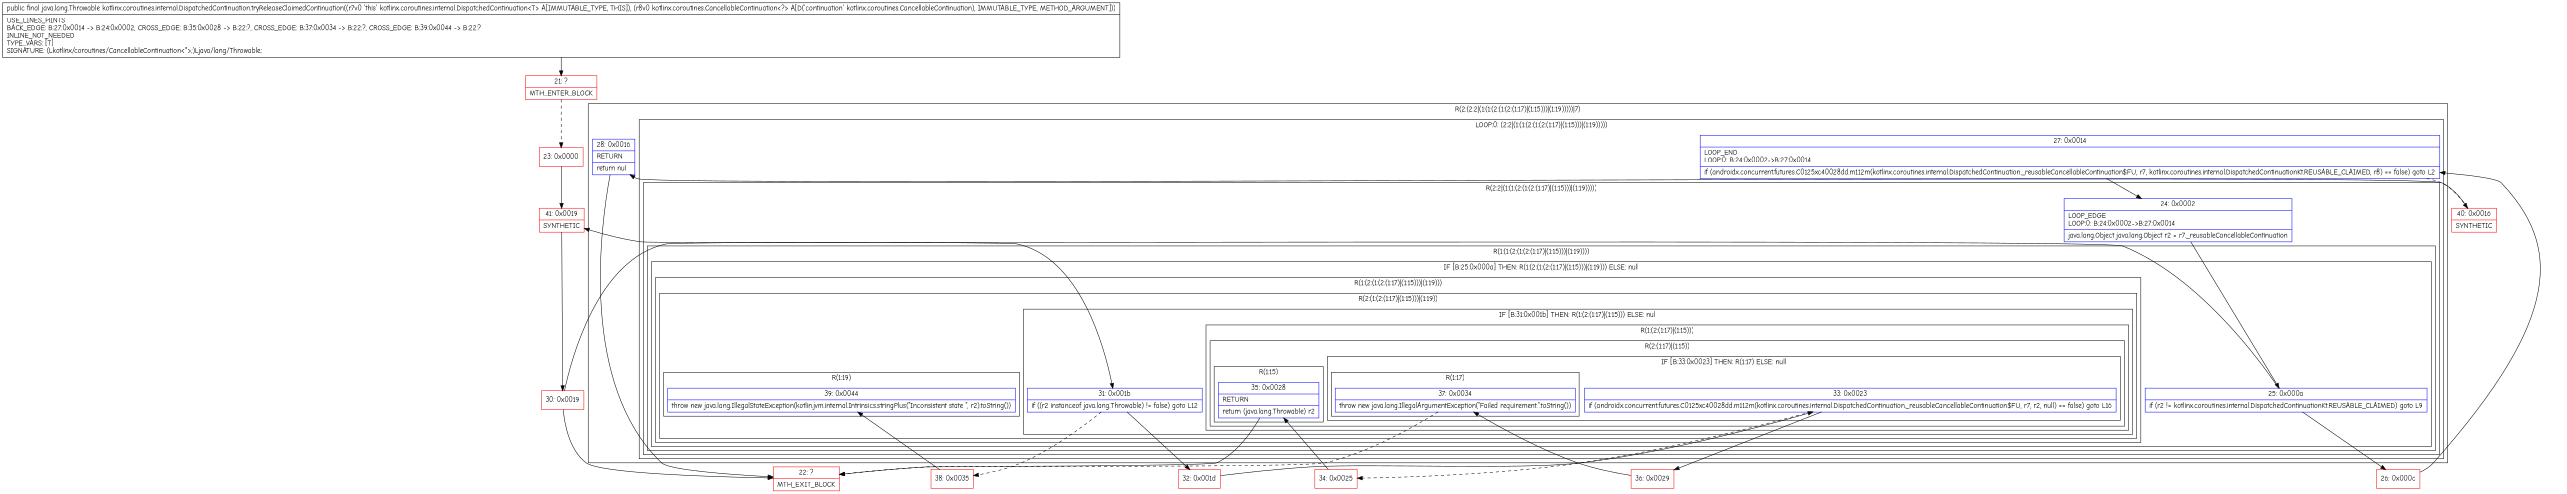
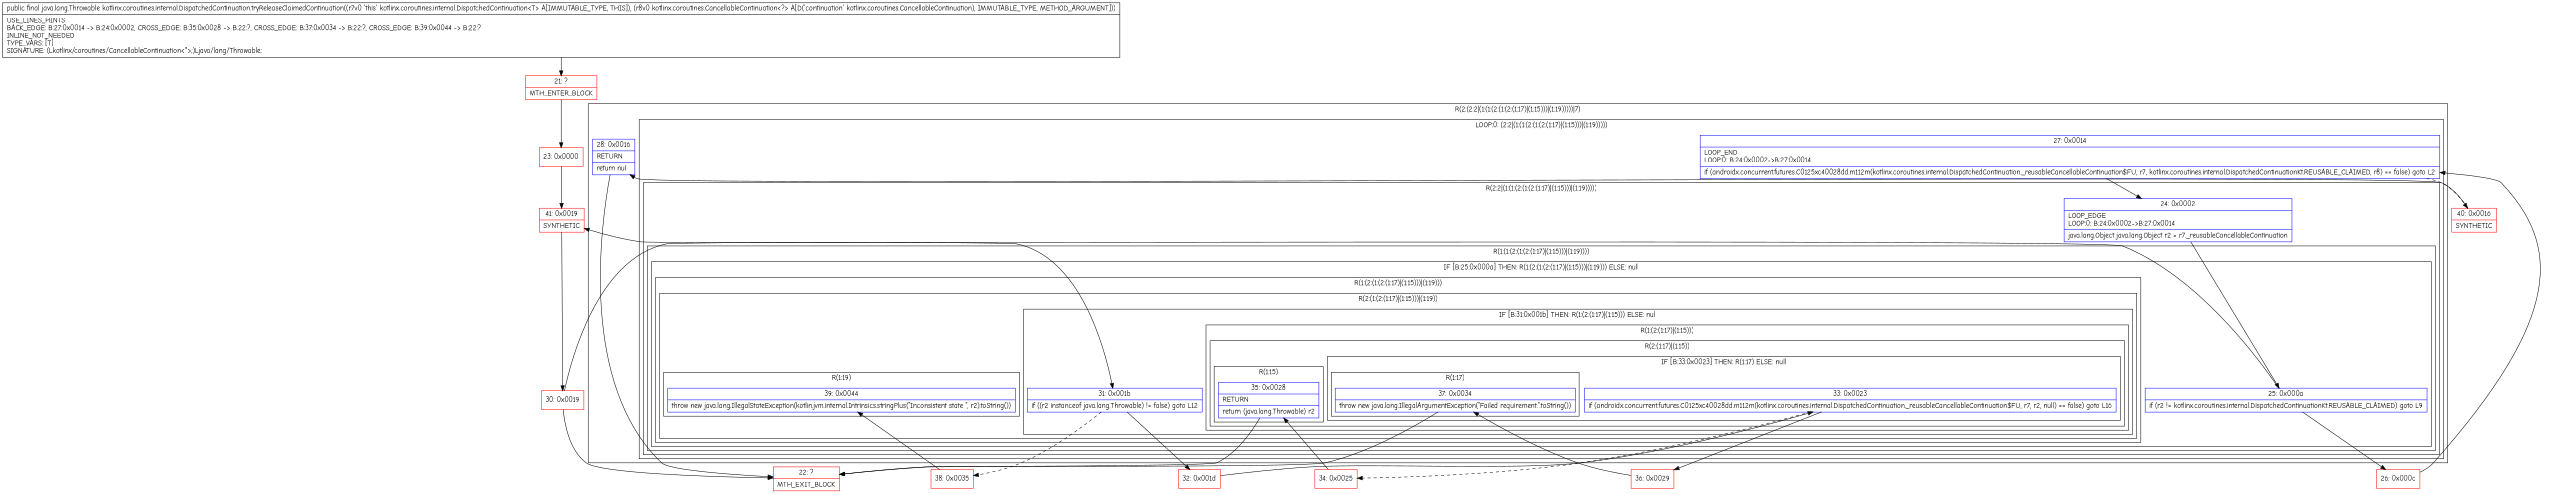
edge "21: ?" -> "23: 0x0000": style dashed -> solid
edge "37: 0x0034" -> "22: ?": style dashed -> solid
